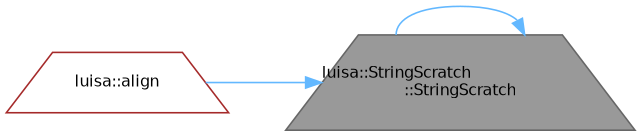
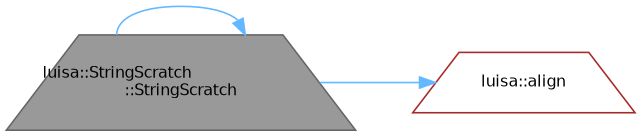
edge "luisa::align" -> "luisa::StringScratch ::StringScratch": reversed
